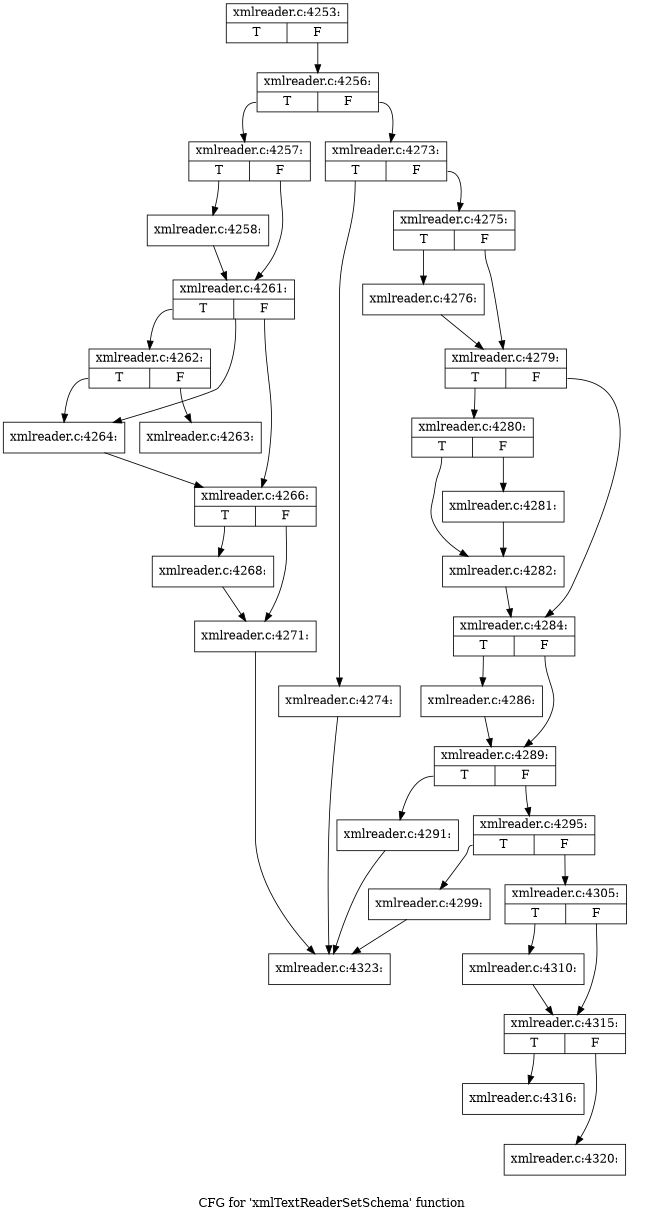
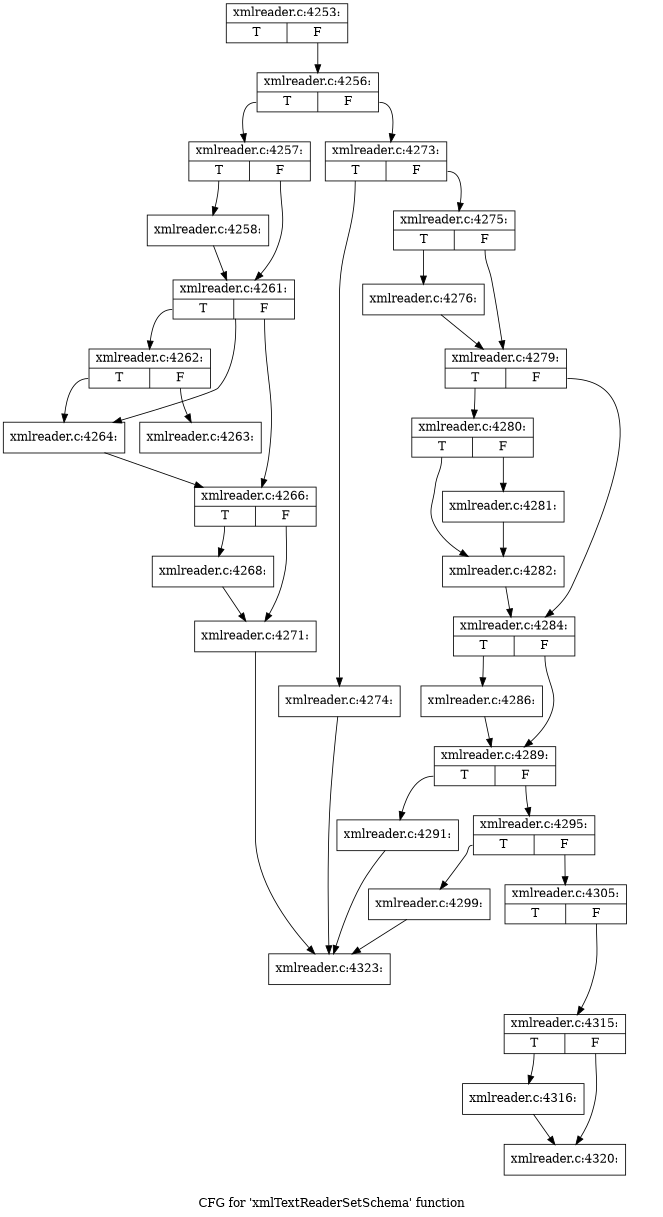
node "xmlreader.c:4310:": removed
edge "xmlreader.c:4316:" -> "xmlreader.c:4320:": added
